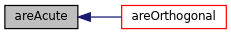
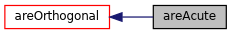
edge "areOrthogonal" -> "areAcute": reversed
